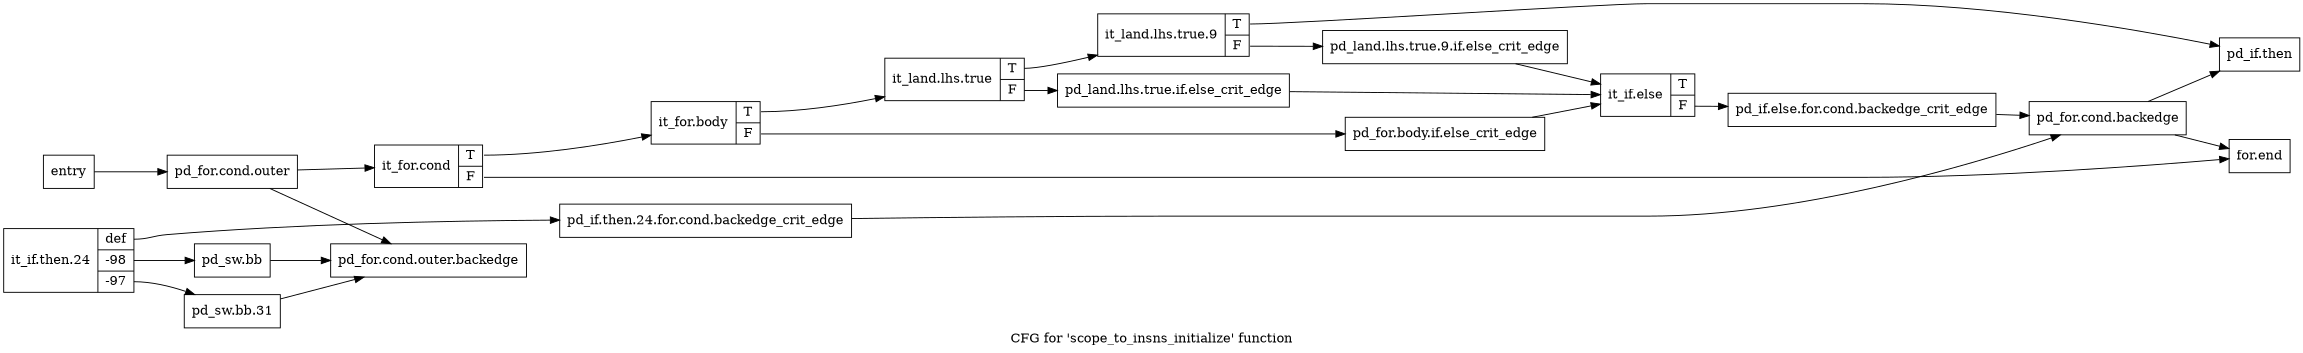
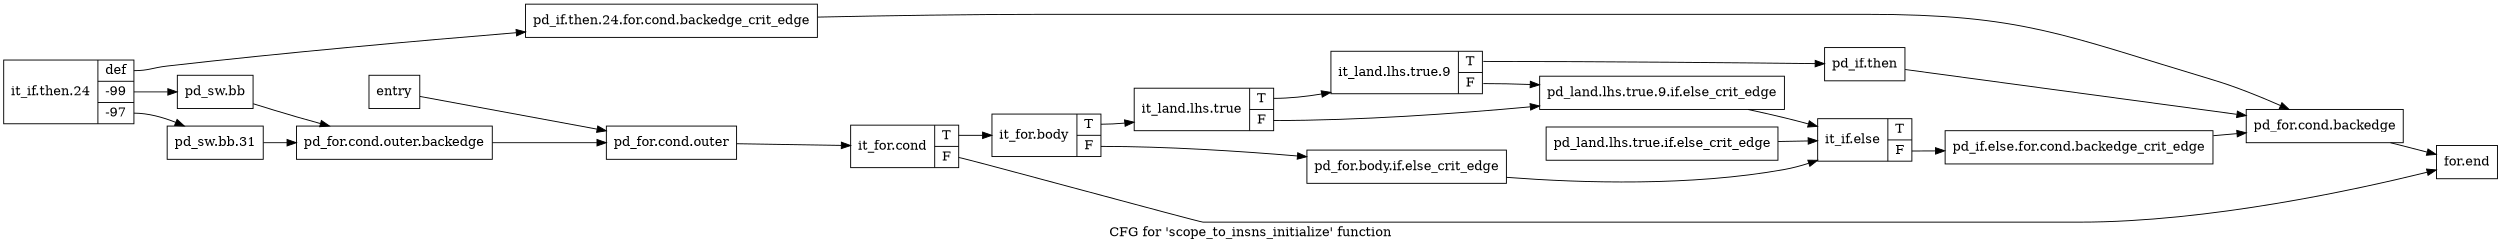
edge "pd_for.cond.backedge" -> "pd_if.then": reversed
edge "it_land.lhs.true" -> "pd_land.lhs.true.if.else_crit_edge": now "it_land.lhs.true" -> "pd_land.lhs.true.9.if.else_crit_edge"
edge "pd_for.cond.outer" -> "pd_for.cond.outer.backedge": reversed
node "it_if.then.24": text "-98" -> "-99"
